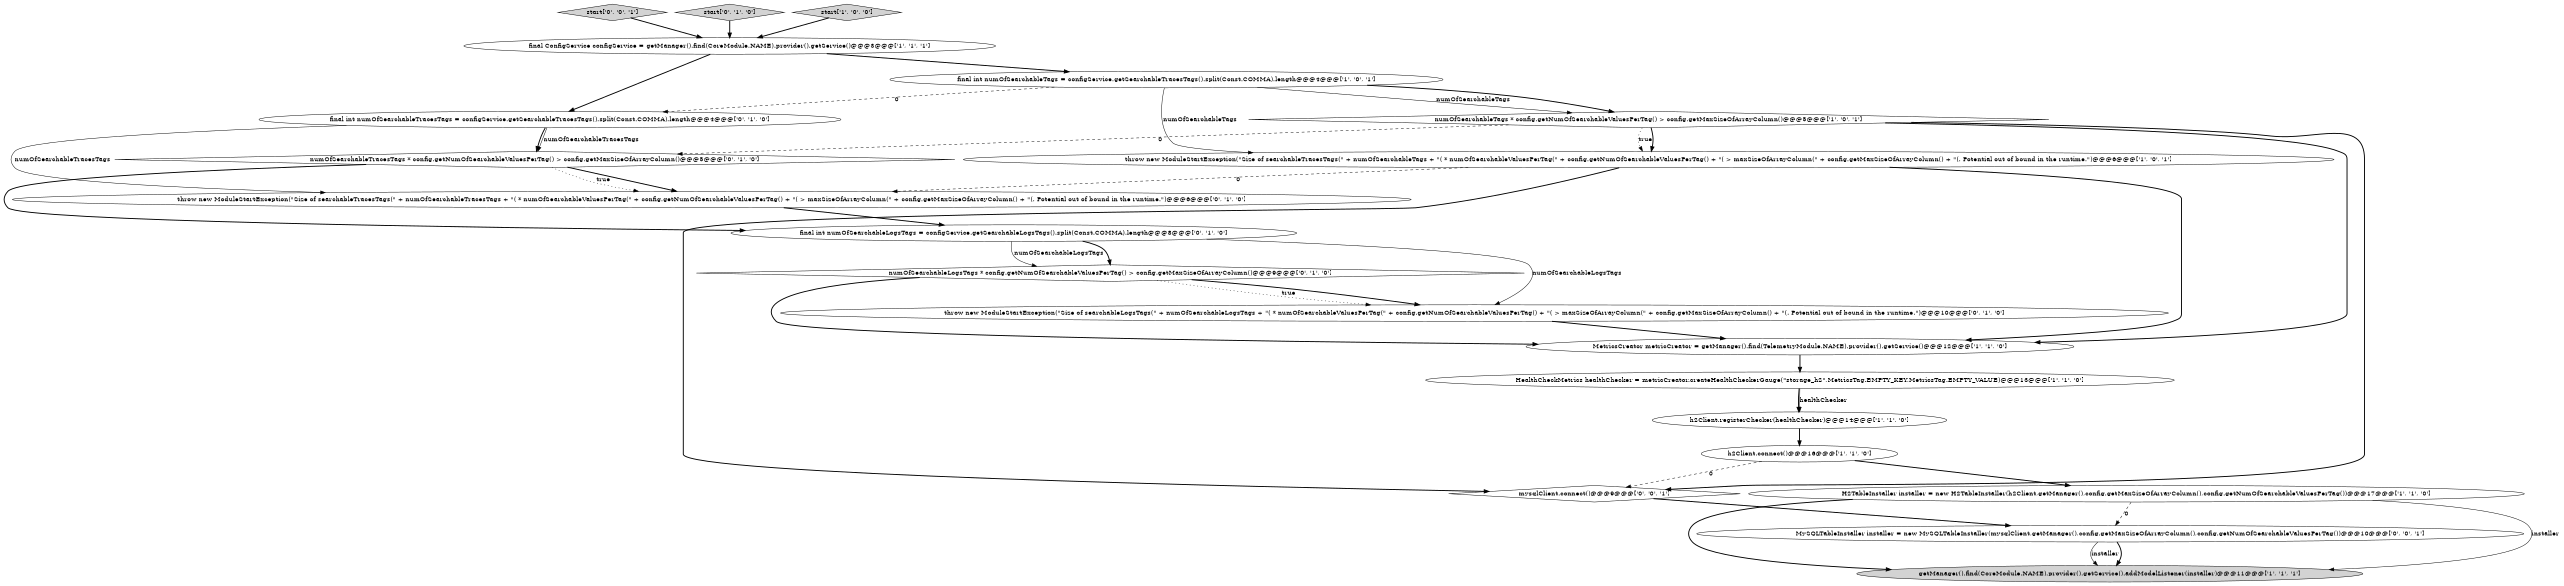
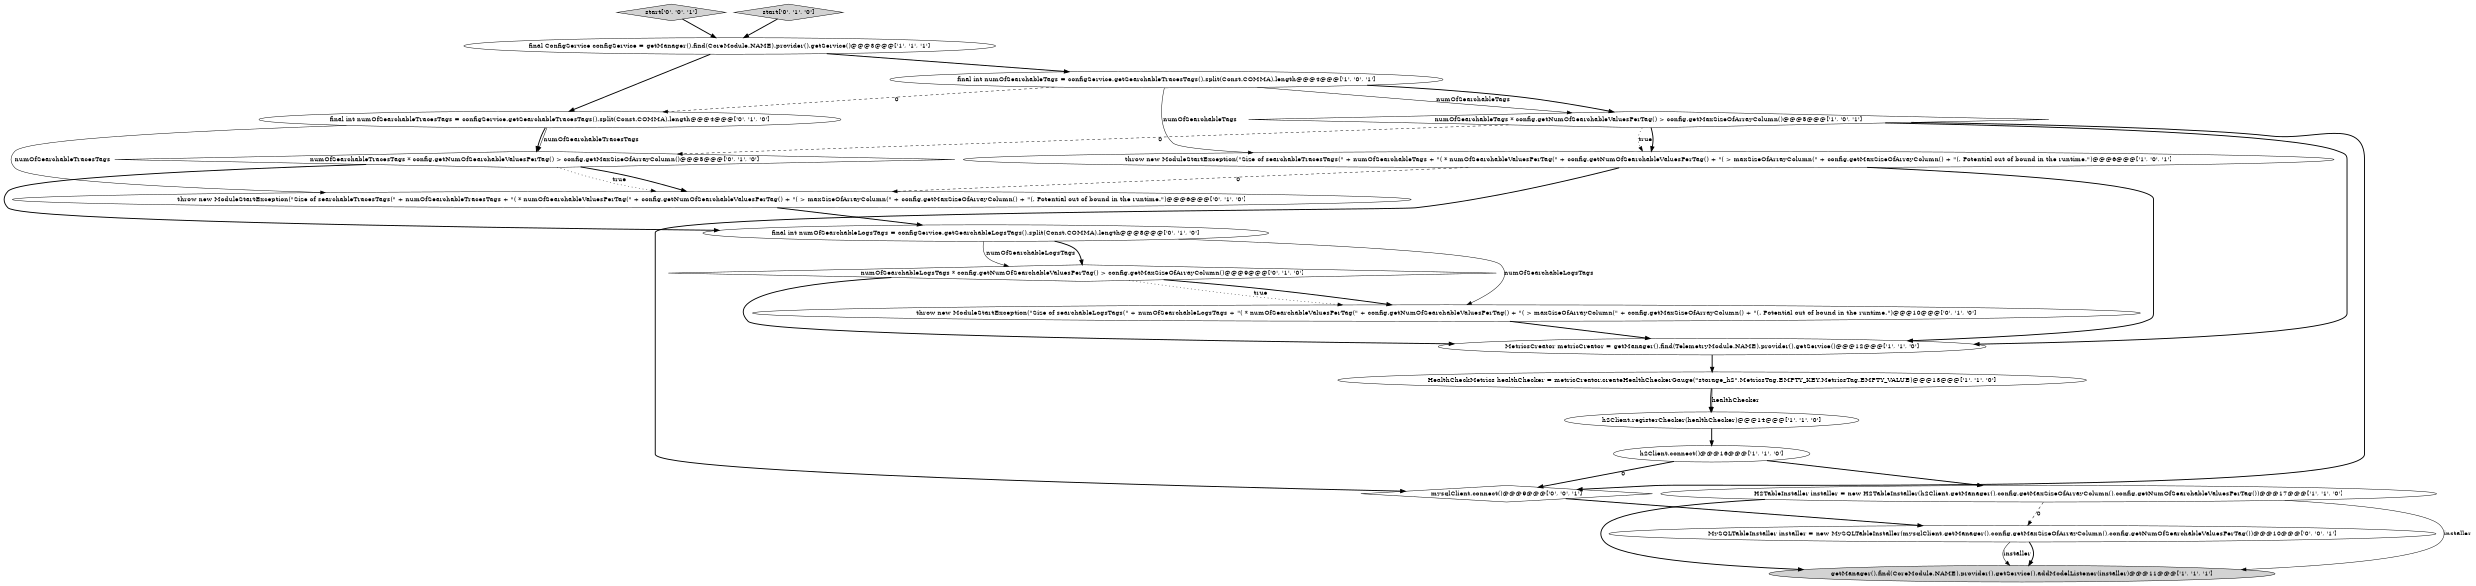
node "start['1', '0', '0']": removed
edge "h2Client.connect()@@@16@@@['1', '1', '0']" -> "mysqlClient.connect()@@@9@@@['0', '0', '1']": style dashed -> bold
